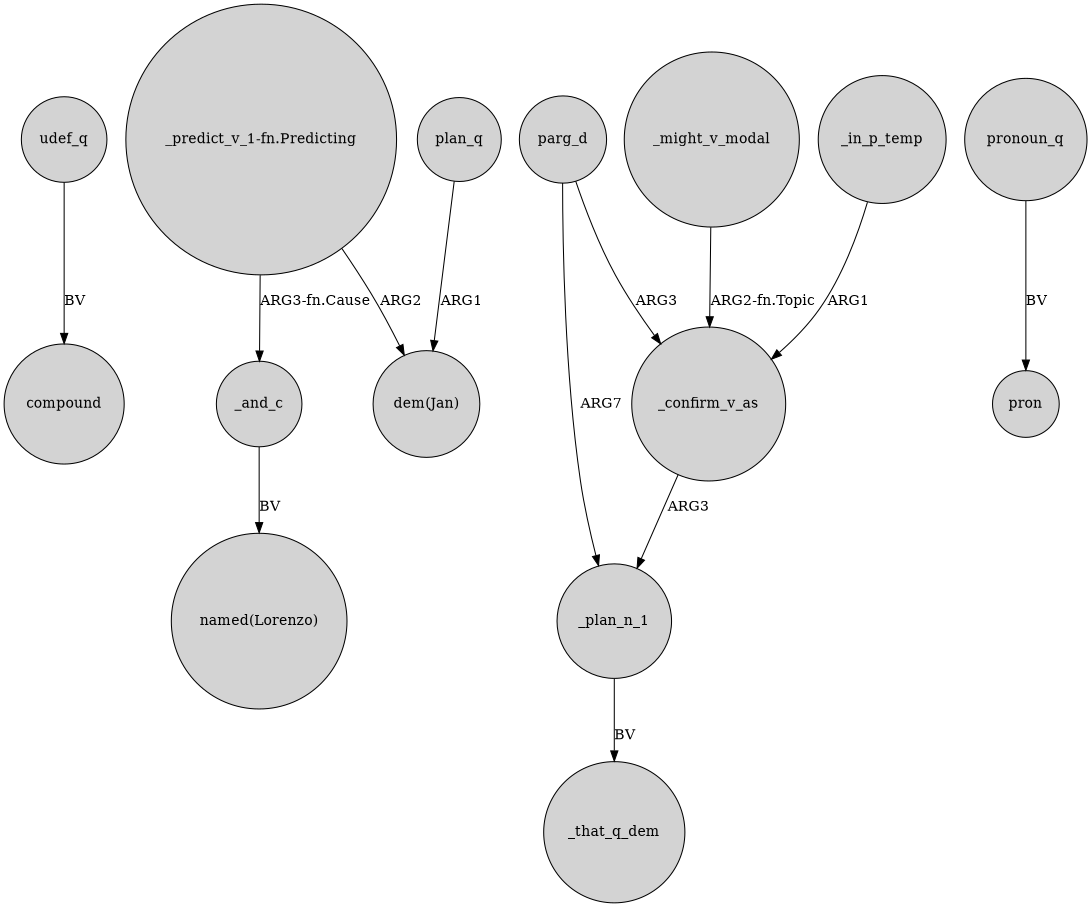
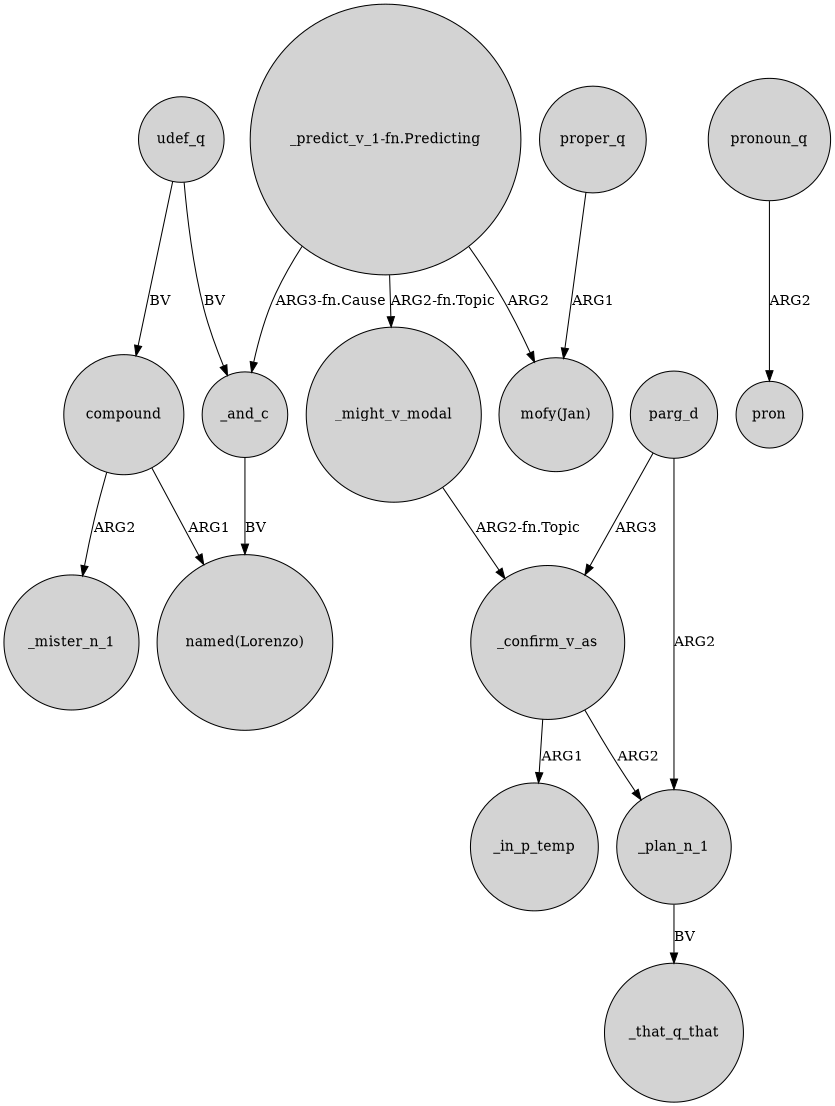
node "plan_q": label "plan_q" -> "proper_q"
edge "udef_q" -> "_and_c": added, label "BV"
edge "_in_p_temp" -> "_confirm_v_as": reversed
edge "_predict_v_1-fn.Predicting" -> "_might_v_modal": added, label "ARG2-fn.Topic"
edge "pronoun_q" -> "pron": label "BV" -> "ARG2"
node "dem(Jan)": label "dem(Jan)" -> "mofy(Jan)"
edge "parg_d" -> "_plan_n_1": label "ARG7" -> "ARG2"
edge "_confirm_v_as" -> "_plan_n_1": label "ARG3" -> "ARG2"
edge "compound" -> "named(Lorenzo)": added, label "ARG1"
node "_mister_n_1": added
node "_that_q_dem": label "_that_q_dem" -> "_that_q_that"
